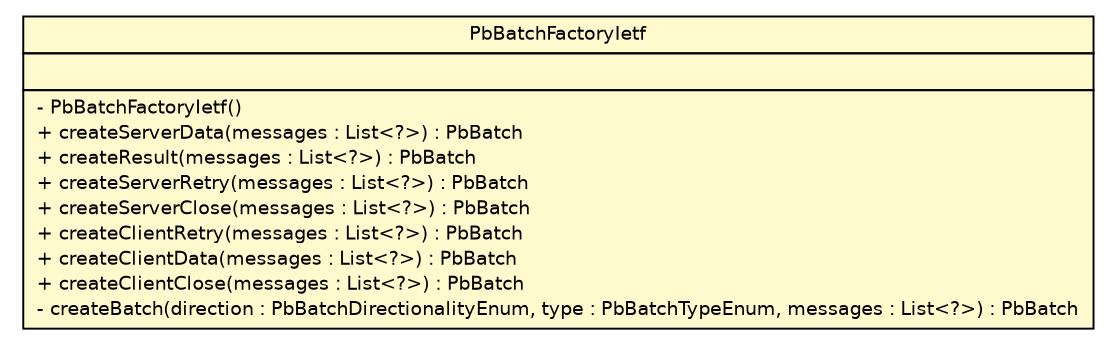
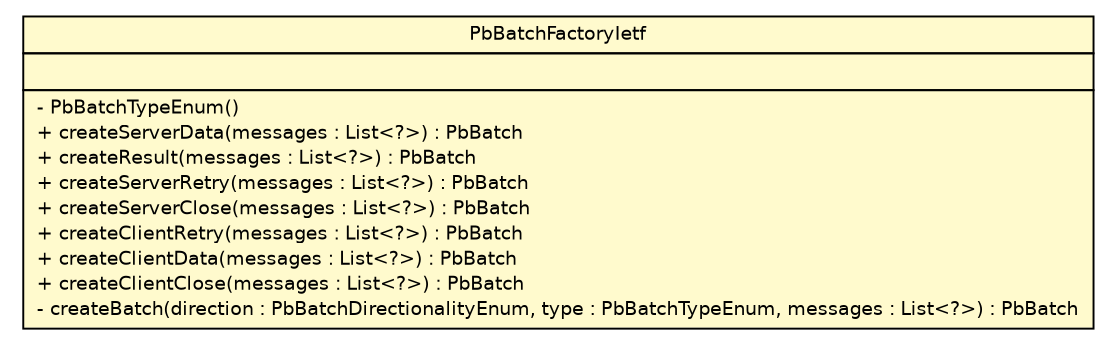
node "PbBatchFactoryIetf": text "- PbBatchFactoryIetf()" -> "- PbBatchTypeEnum()"
